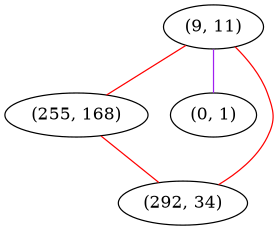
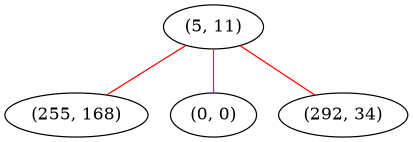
node "(9, 11)": label "(9, 11)" -> "(5, 11)"
node "(0, 1)": label "(0, 1)" -> "(0, 0)"
edge "(255, 168)" -- "(292, 34)": removed
